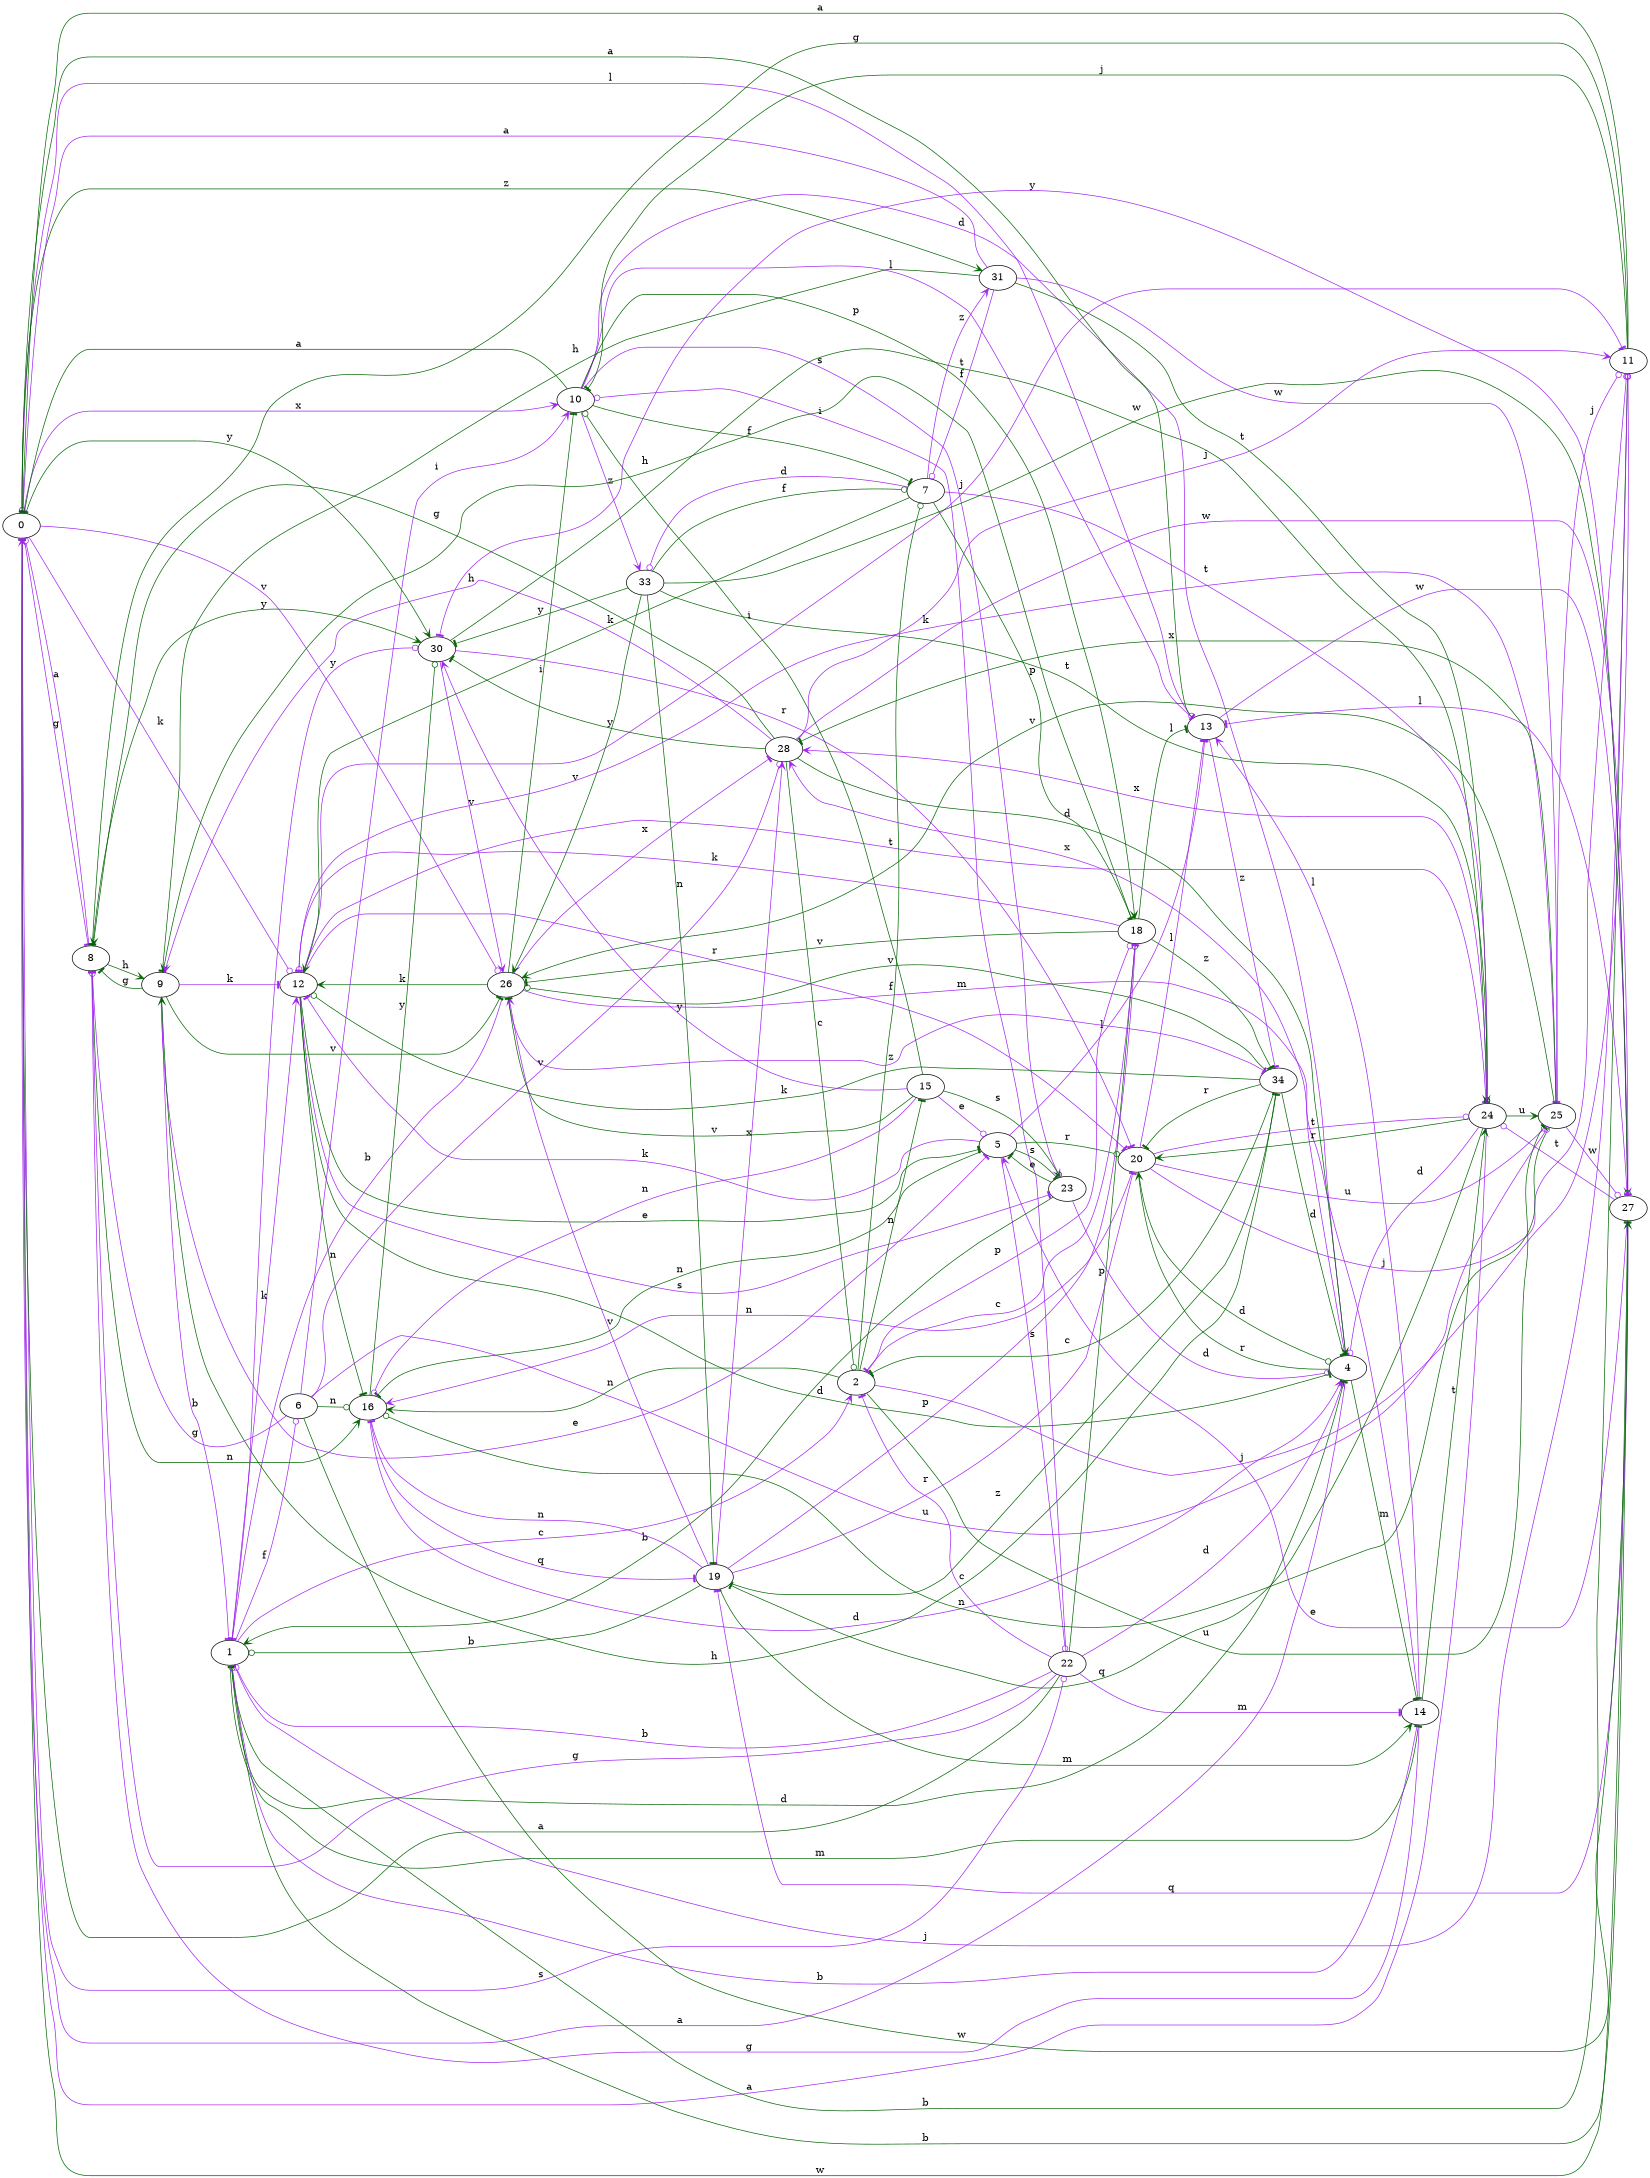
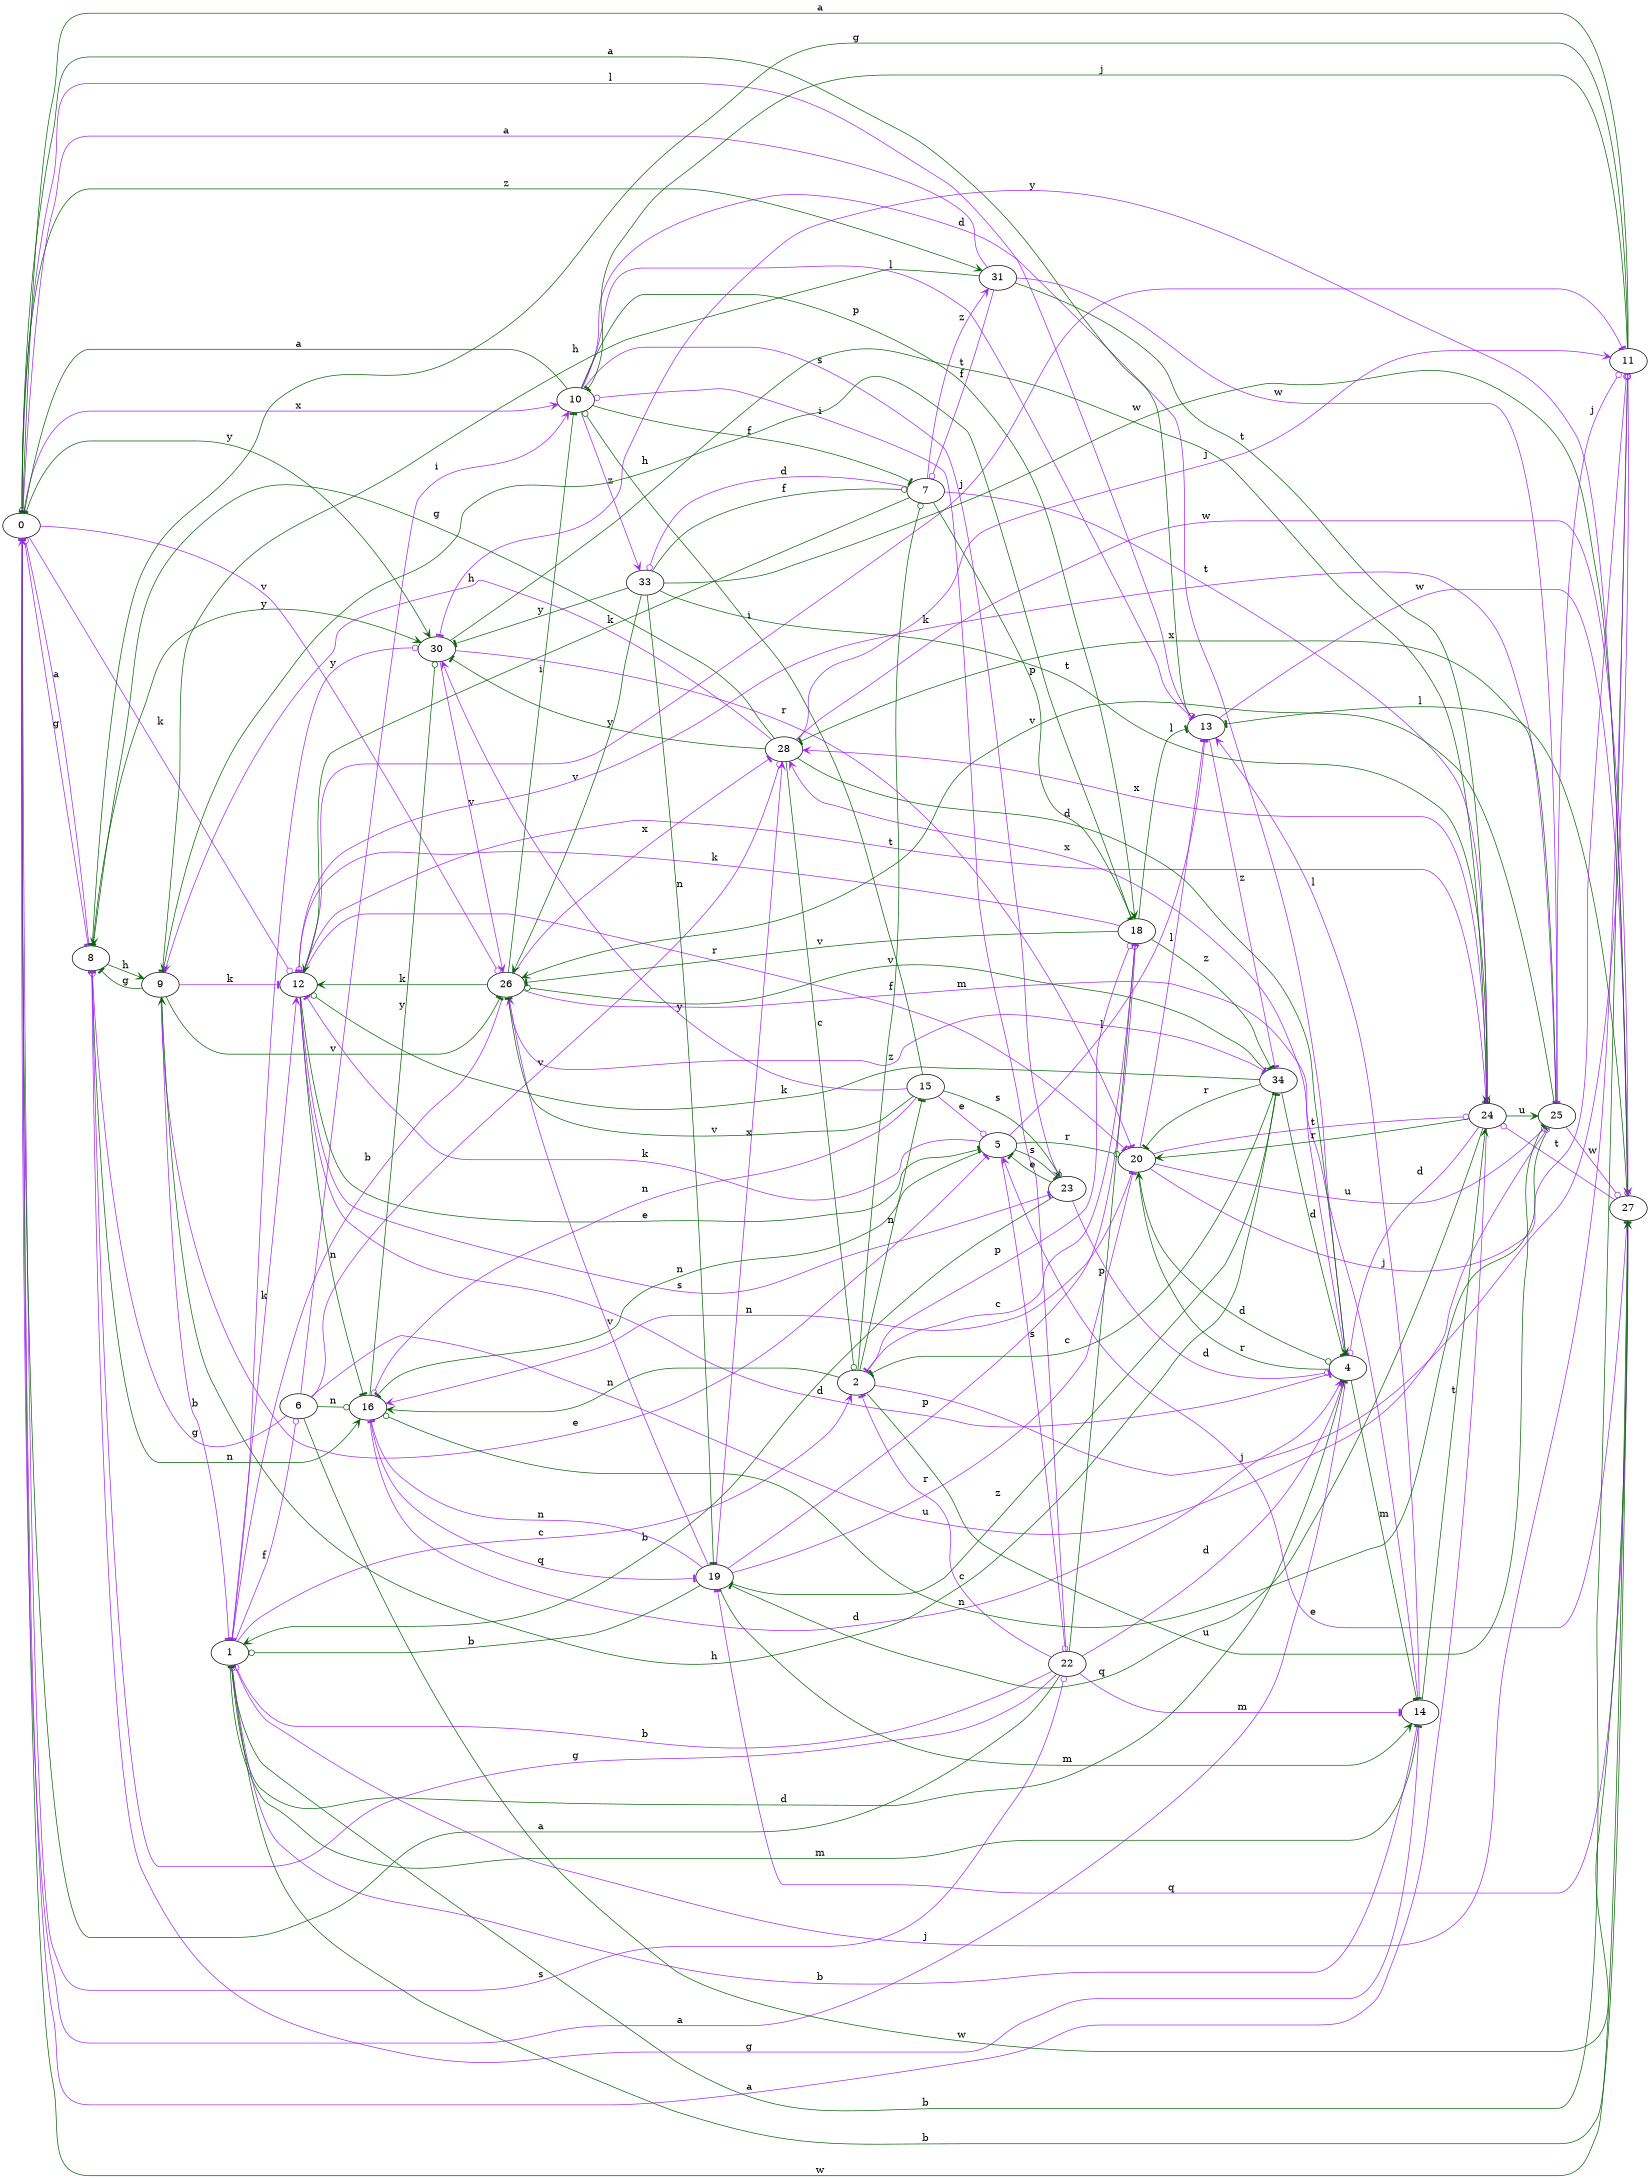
edge "28" -> "27": arrowhead tee -> vee
edge "27" -> "13": color purple -> darkgreen
edge "12" -> "4": color darkgreen -> purple
